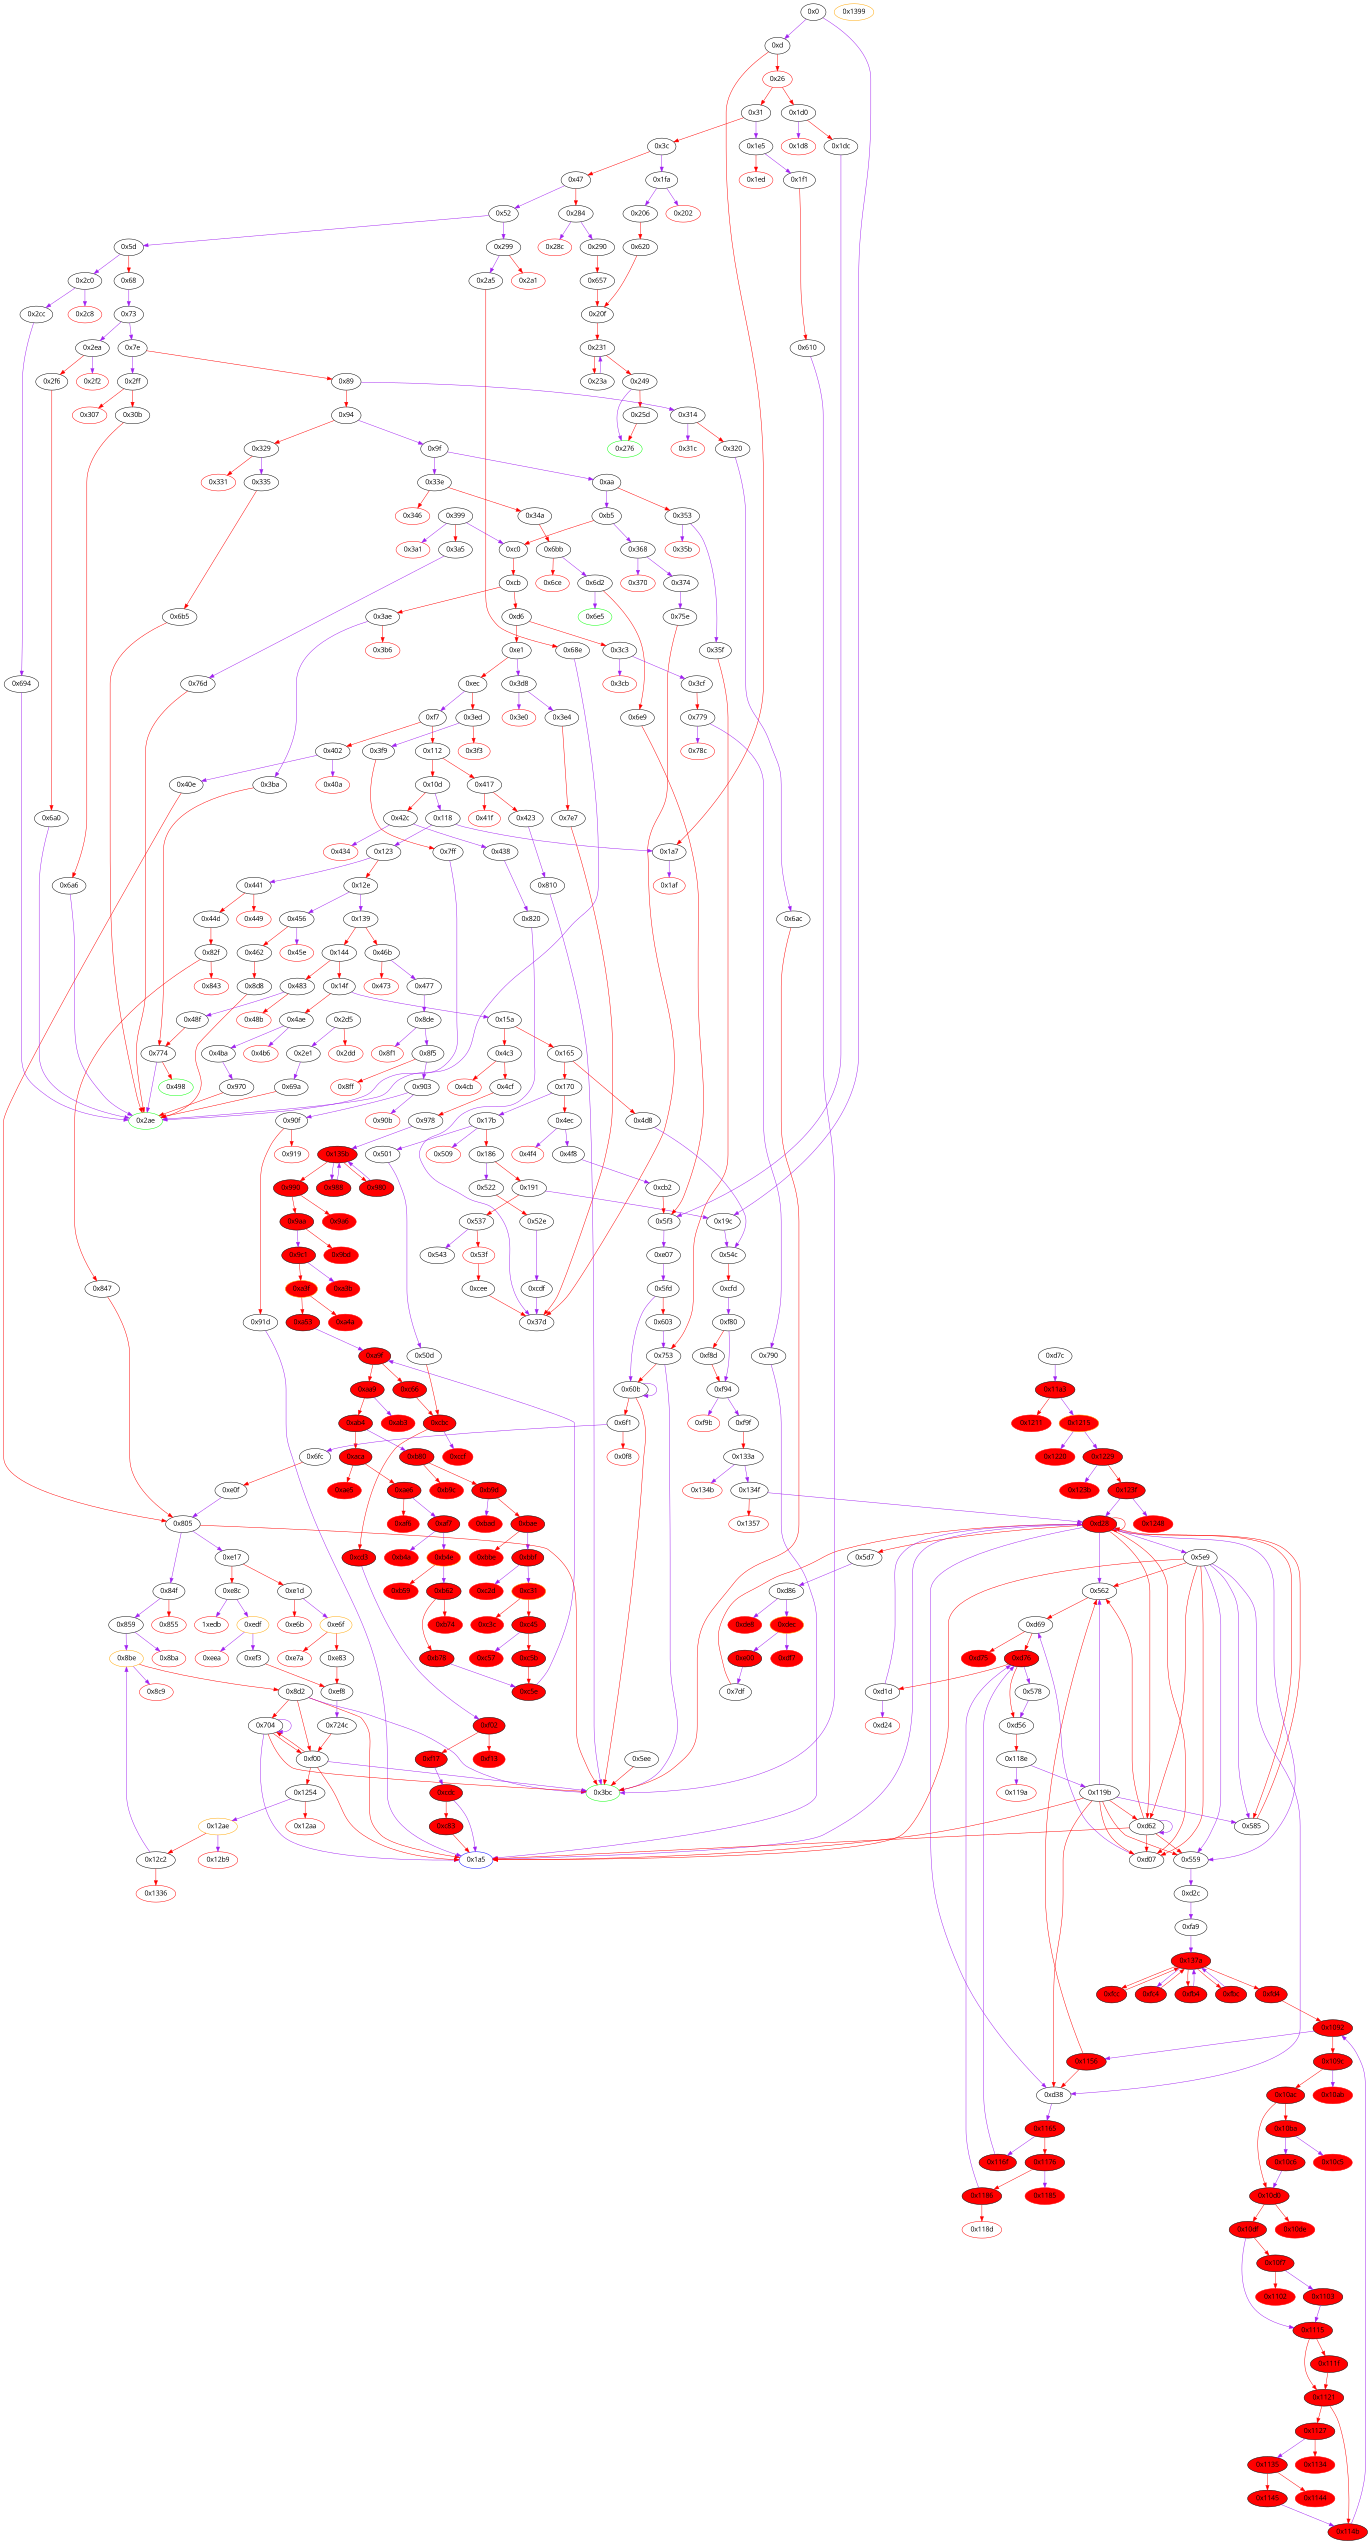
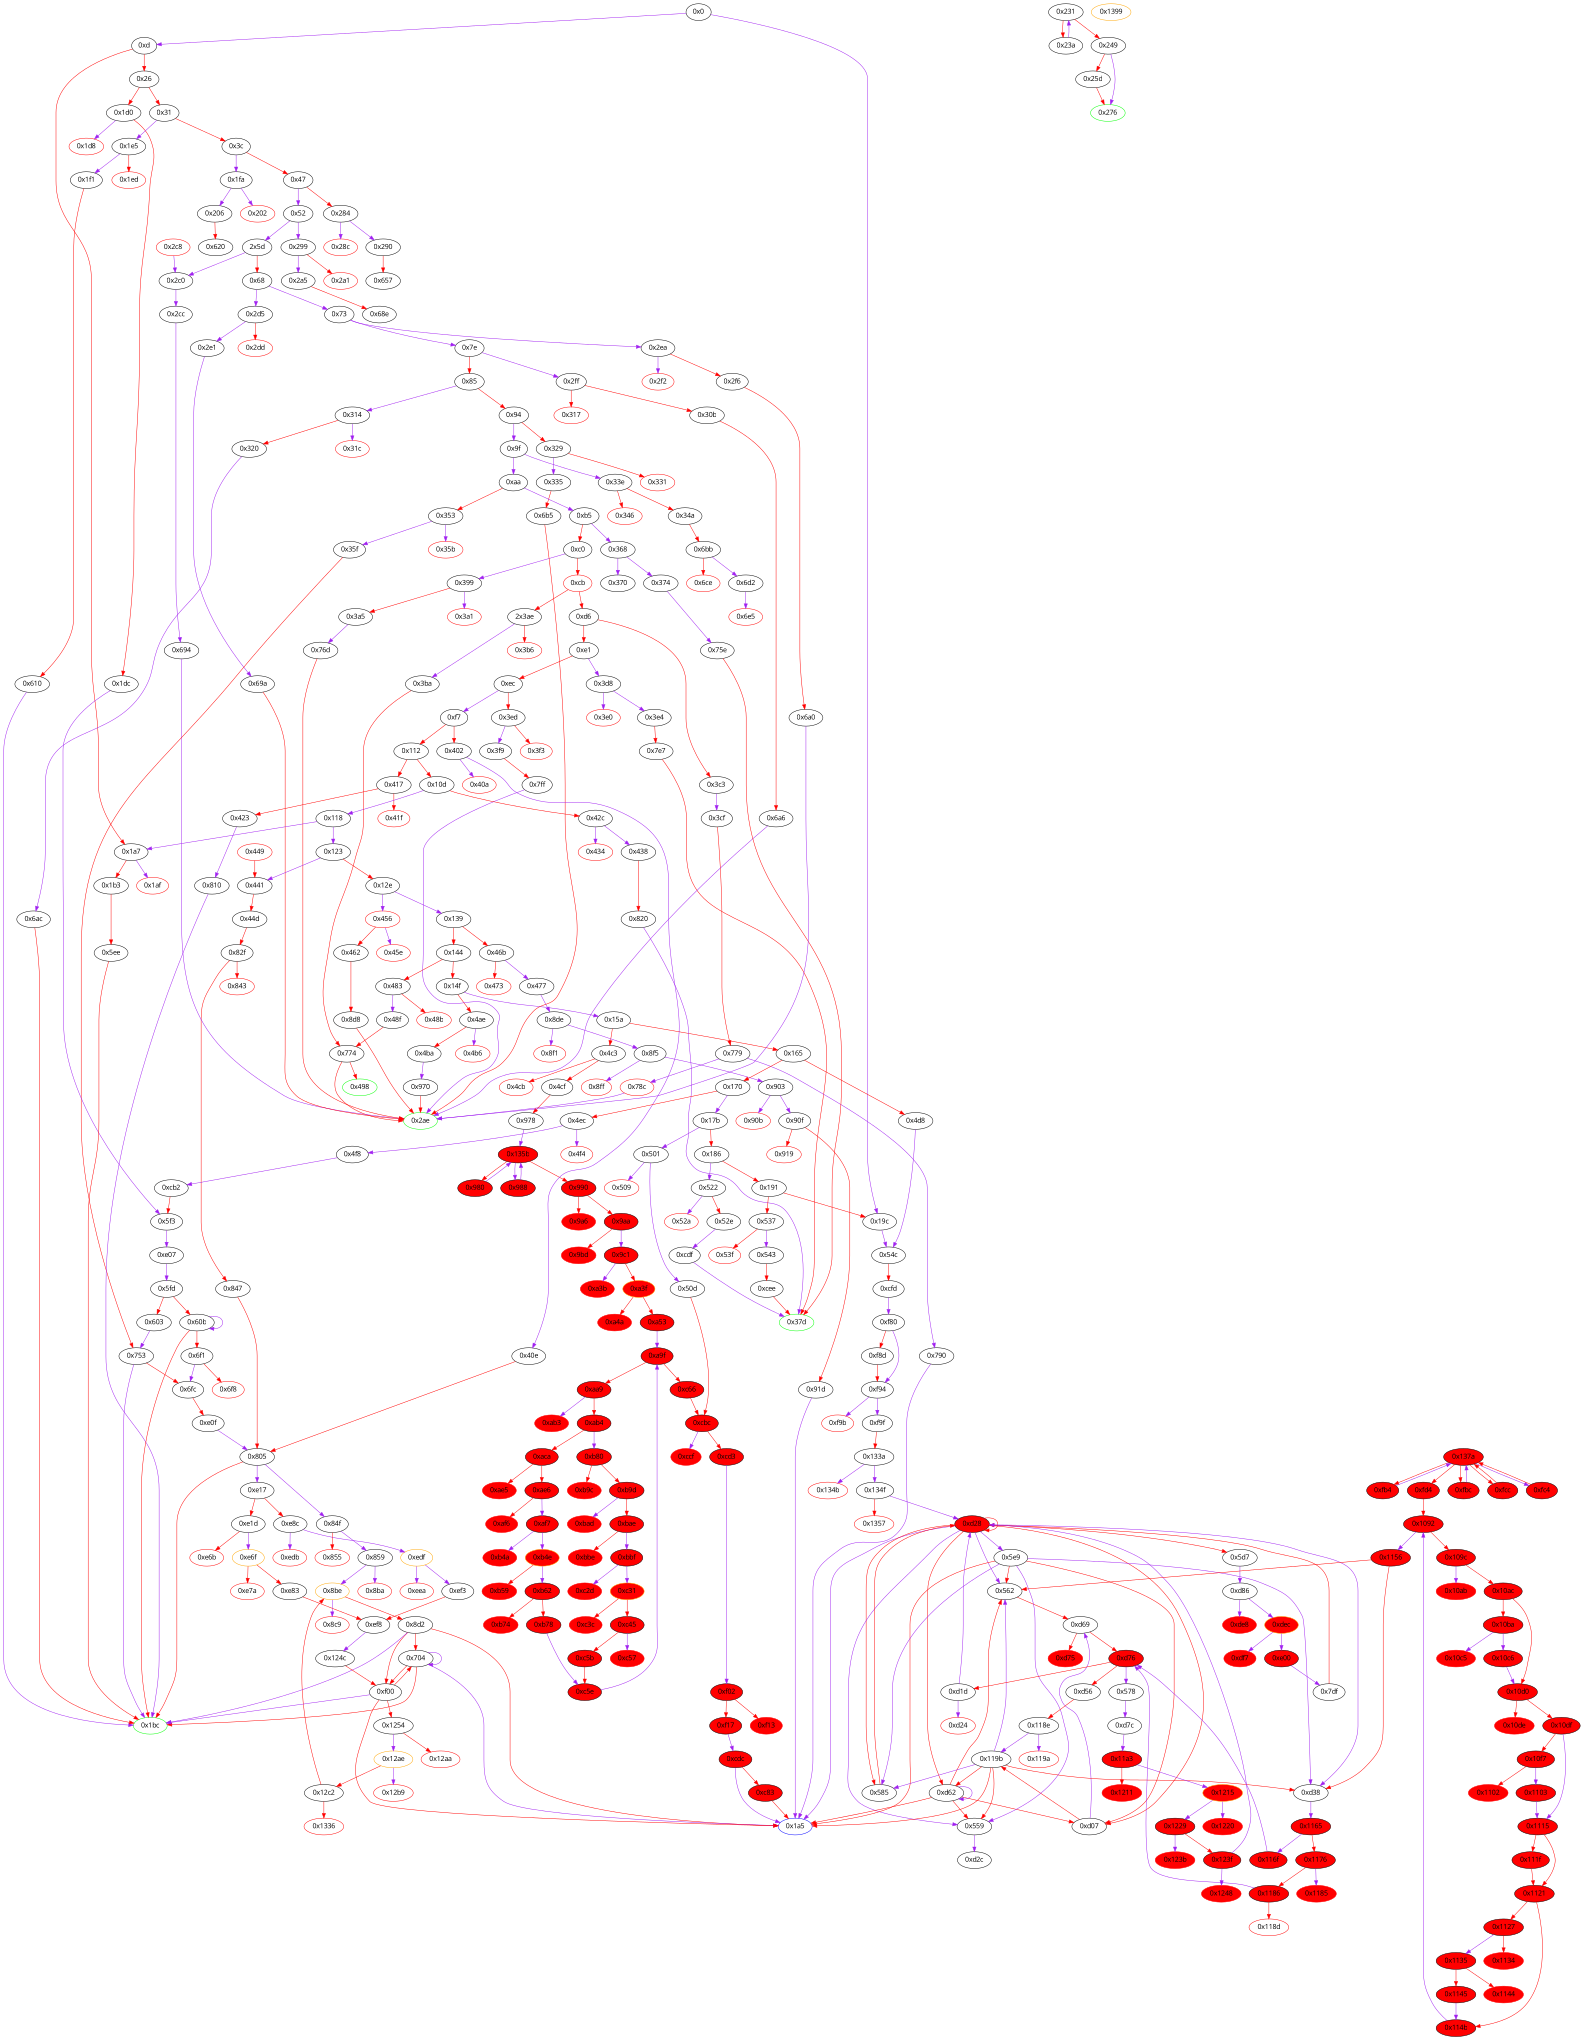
node "0x26": color red -> black
node "0x5d": label "0x5d" -> "2x5d"
edge "0x2c0" -> "0x2c8": reversed
edge "0x68" -> "0x2d5": added
node "0x20f": removed
node "0x89": label "0x89" -> "0x85"
node "0x307": label "0x307" -> "0x317"
edge "0x399" -> "0xc0": reversed
node "0xcb": color black -> red
node "0x370": color red -> black
node "0x3ae": label "0x3ae" -> "2x3ae"
node "0x6e5": color green -> red
node "0x3cb": removed
node "0x6e9": removed
edge "0x438" -> "0x820": color purple -> red
node "0x1b3": added
edge "0x441" -> "0x449": reversed
node "0x456": color black -> red
edge "0x68e" -> "0x2ae": now "0x78c" -> "0x2ae"
edge "0x4ae" -> "0x4ba": color purple -> red
edge "0x8f5" -> "0x8ff": color red -> purple
edge "0x774" -> "0x2ae": color purple -> red
edge "0x17b" -> "0x509": now "0x501" -> "0x509"
edge "0x191" -> "0x19c": color purple -> red
node "0x52a": added
edge "0x53f" -> "0xcee": now "0x543" -> "0xcee"
node "0x37d": color black -> green
edge "0x5fd" -> "0x60b": color purple -> red
edge "0x753" -> "0x60b": now "0x753" -> "0x6fc"
node "0x0f8": label "0x0f8" -> "0x6f8"
node "1xedb": label "1xedb" -> "0xedb"
edge "0x5e9" -> "0xd62": removed
edge "0x578" -> "0xd56": now "0x578" -> "0xd7c"
node "0x724c": label "0x724c" -> "0x124c"
edge "0x12c2" -> "0x8be": color purple -> red
node "0x3bc": label "0x3bc" -> "0x1bc"
edge "0x119b" -> "0xd07": reversed
node "0xfa9": removed
